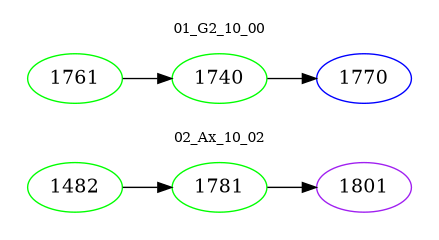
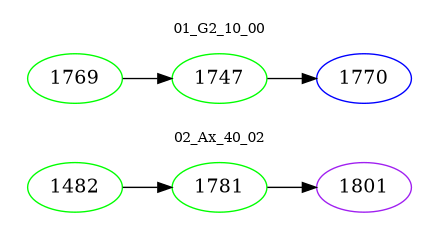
node "1761": label "1761" -> "1769"
node "1740": label "1740" -> "1747"
cluster "02_Ax_10_02": label "02_Ax_10_02" -> "02_Ax_40_02"
